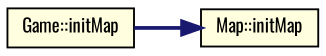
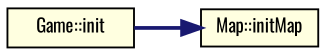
node "Game::initMap": label "Game::initMap" -> "Game::init"
